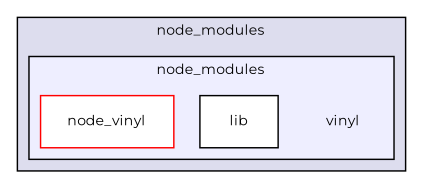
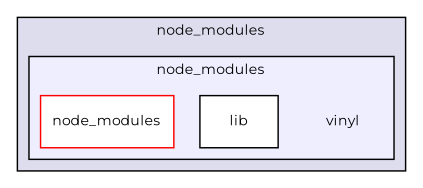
node "node_vinyl": label "node_vinyl" -> "node_modules"
